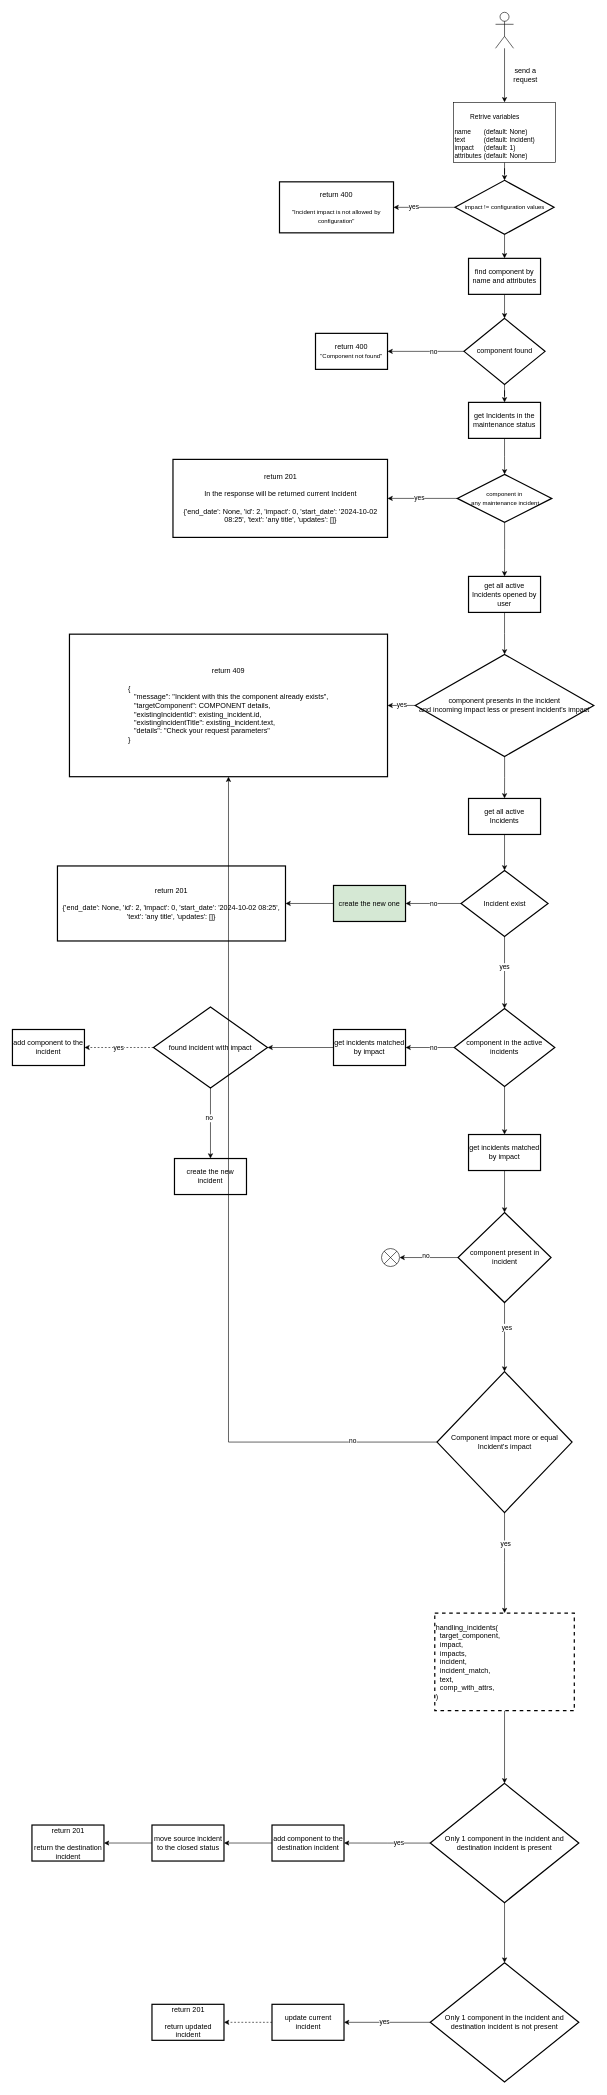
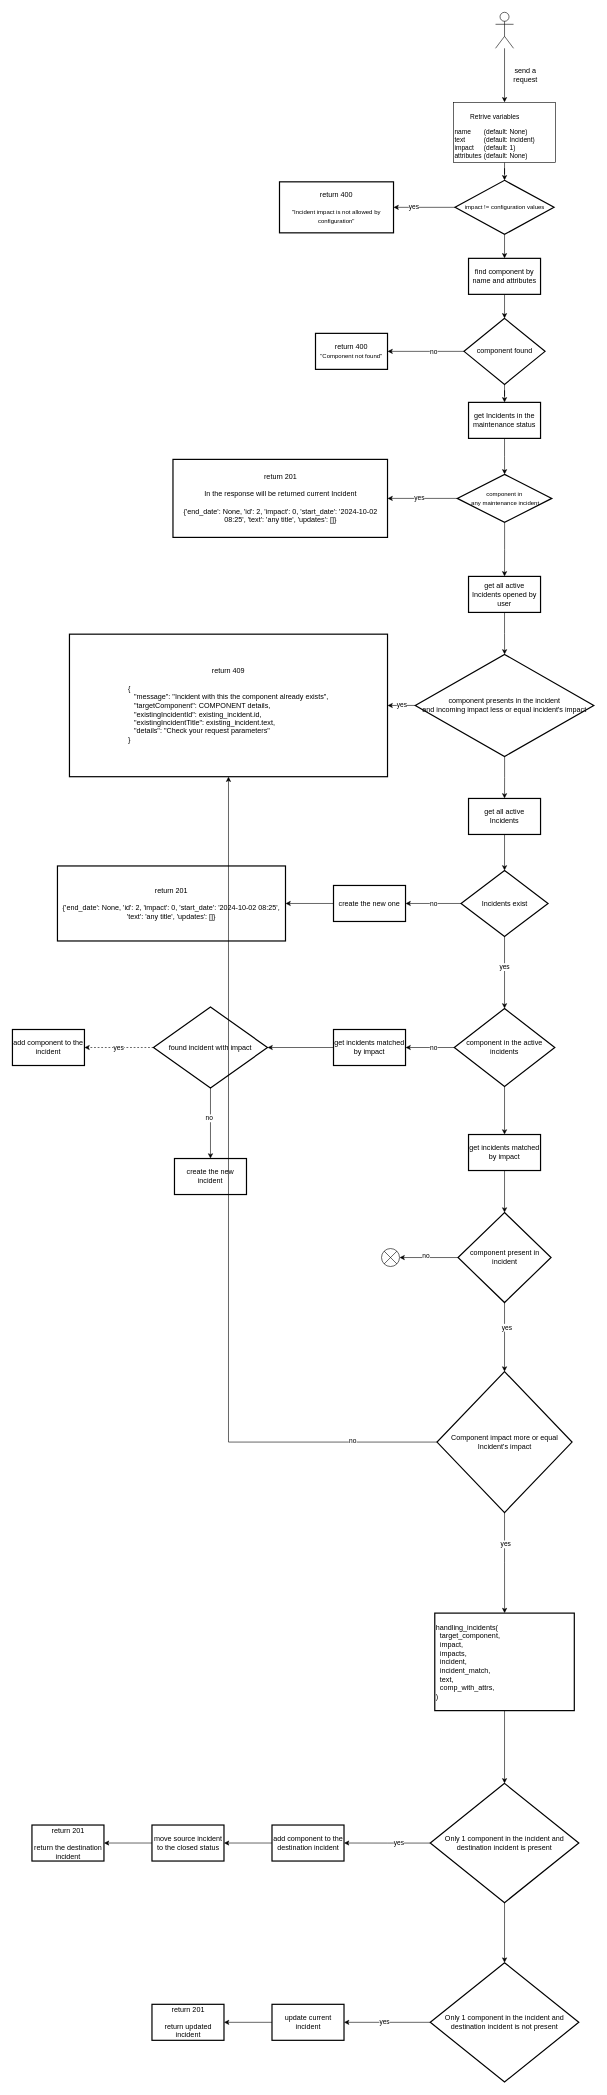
node "component presents in the incident and incoming impact less or present incident's impact": label "component presents in the incident and incoming impact less or present incident's impact" -> "component presents in the incident and incoming impact less or equal incident's impact"
node "create the new one": fillcolor #d5e8d4 -> #ffffff
node "Incident exist": label "Incident exist" -> "Incidents exist"
node "handling_incidents( target_component, impact, impacts, incident, incident_match, text, comp_with_attrs, )": style dashed -> solid
edge "update current incident" -> "return 201 return updated incident": style dashed -> solid
